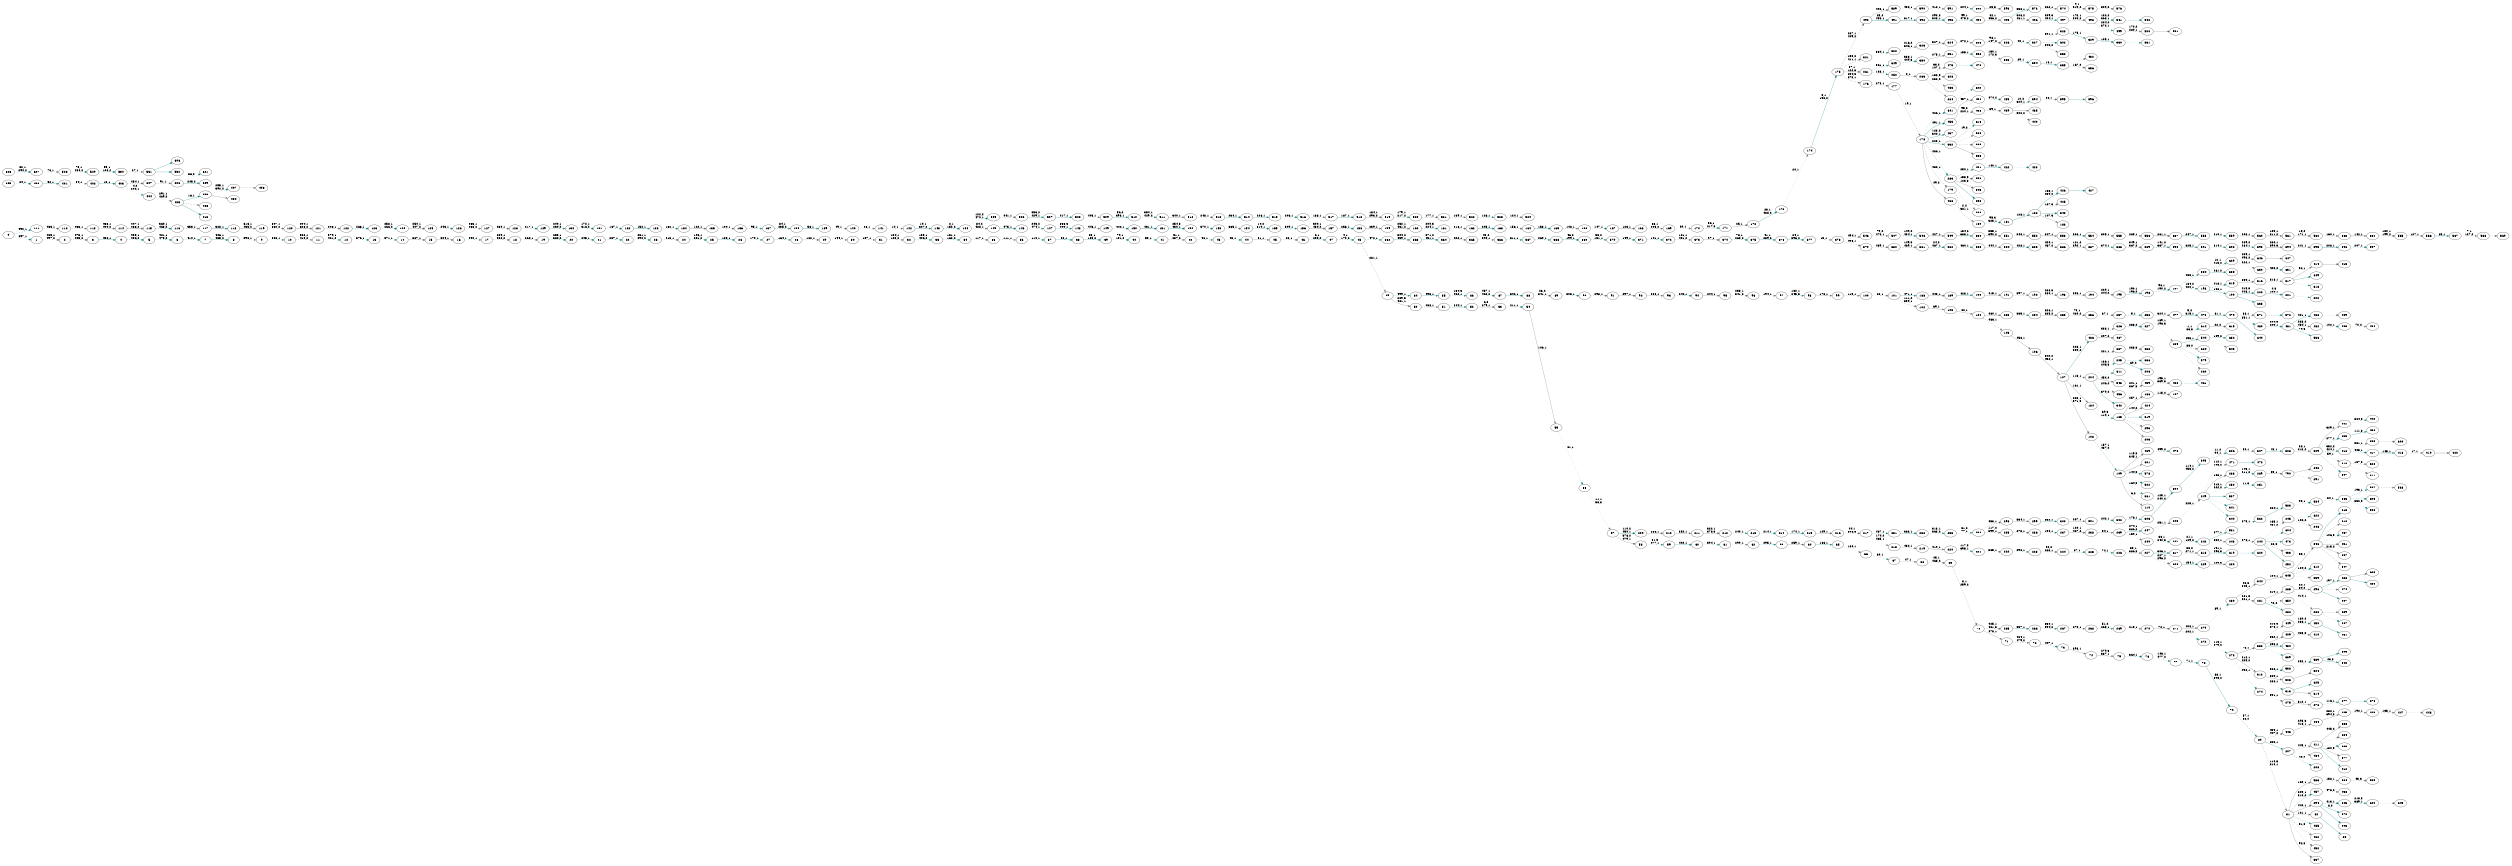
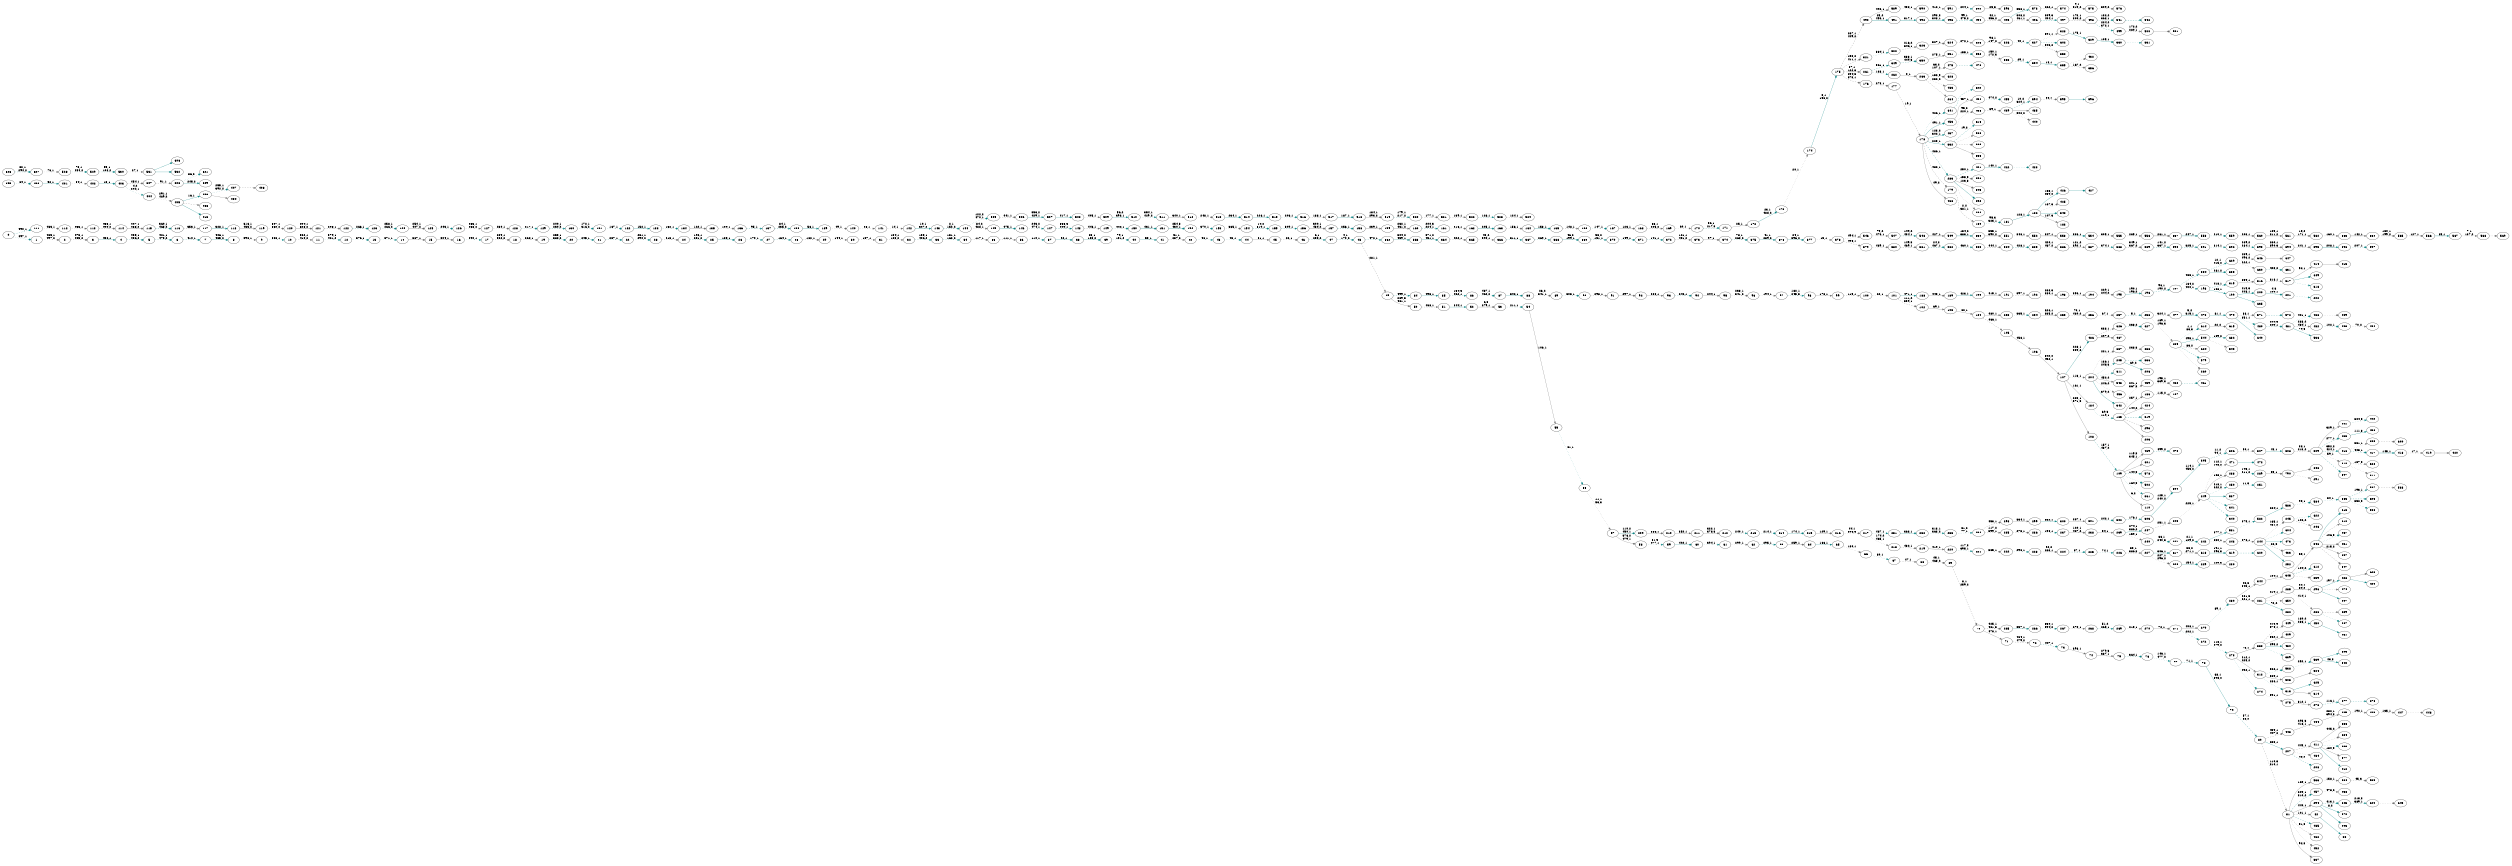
edge "40" -> "41": style dotted -> solid
edge "481" -> "488": style solid -> dotted
node "410": removed
